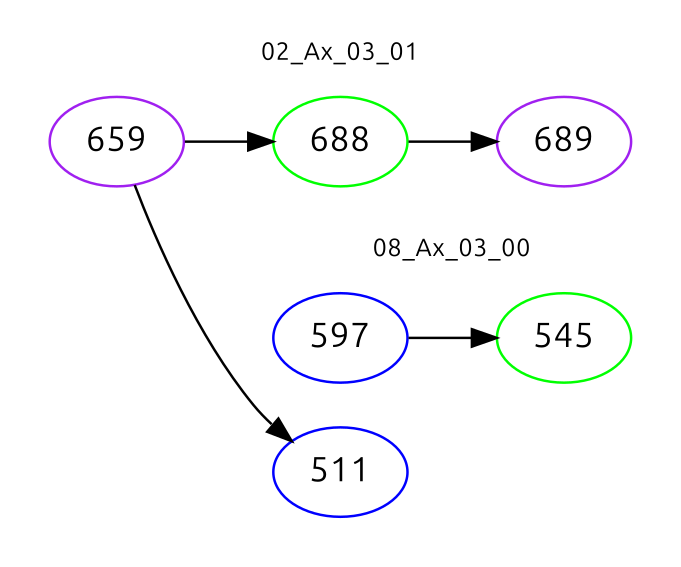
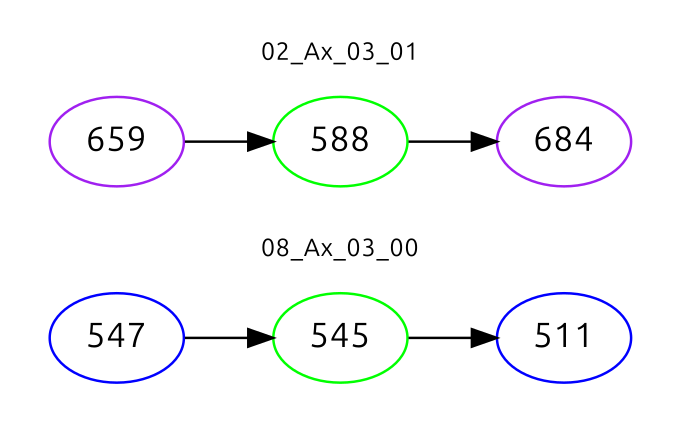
node "688": label "688" -> "588"
node "689": label "689" -> "684"
edge "659" -> "511": now "545" -> "511"
node "597": label "597" -> "547"
